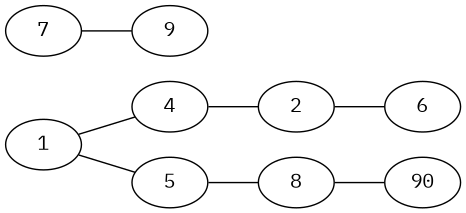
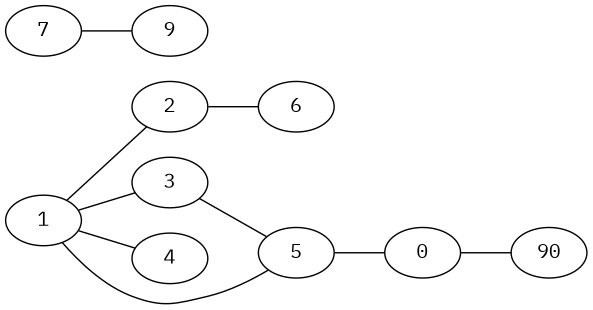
edge "4" -- "2": now "1" -- "2"
node "3": added
node "8": label "8" -> "0"
